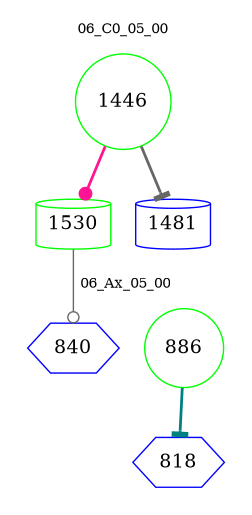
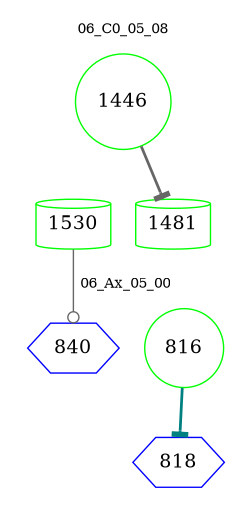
cluster "06_C0_05_00": label "06_C0_05_00" -> "06_C0_05_08"
edge "1446" -> "1530": removed
node "1481": color blue -> green
node "886": label "886" -> "816"
